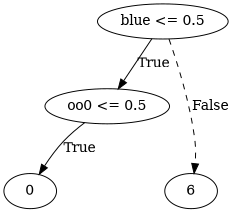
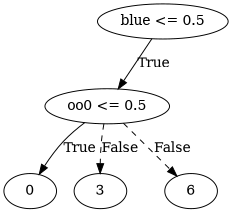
edge "blue <= 0.5" -> "6": now "oo0 <= 0.5" -> "6"
node "3": added
